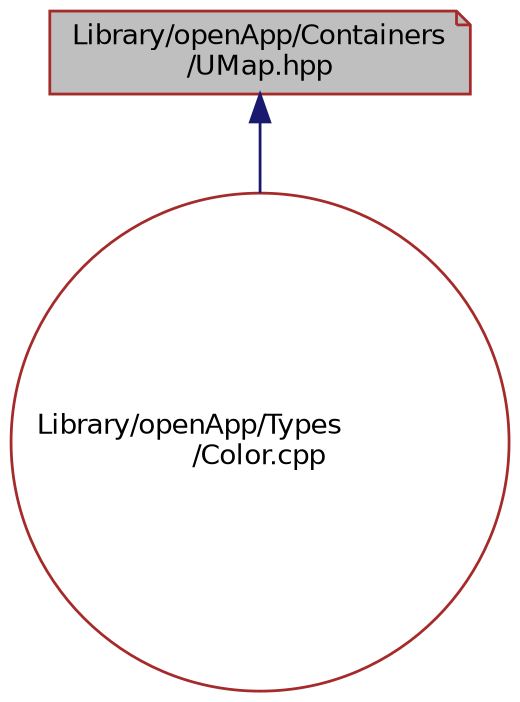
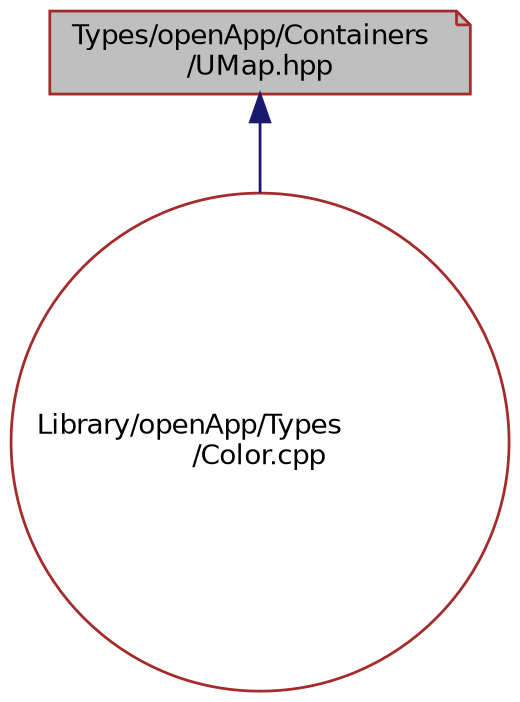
node "Library/openApp/Containers /UMap.hpp": label "Library/openApp/Containers /UMap.hpp" -> "Types/openApp/Containers /UMap.hpp"
